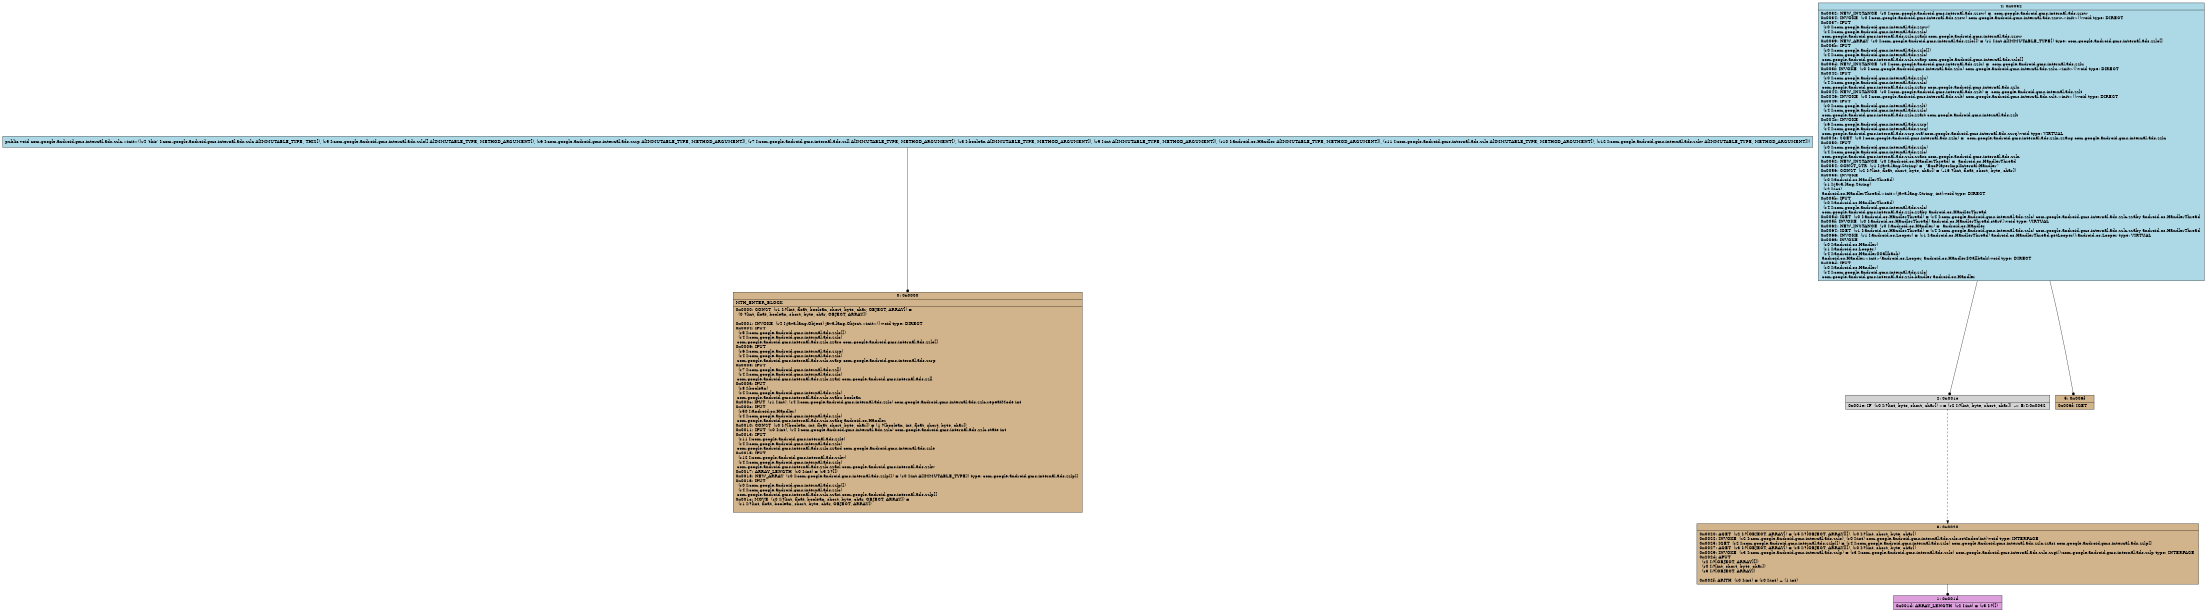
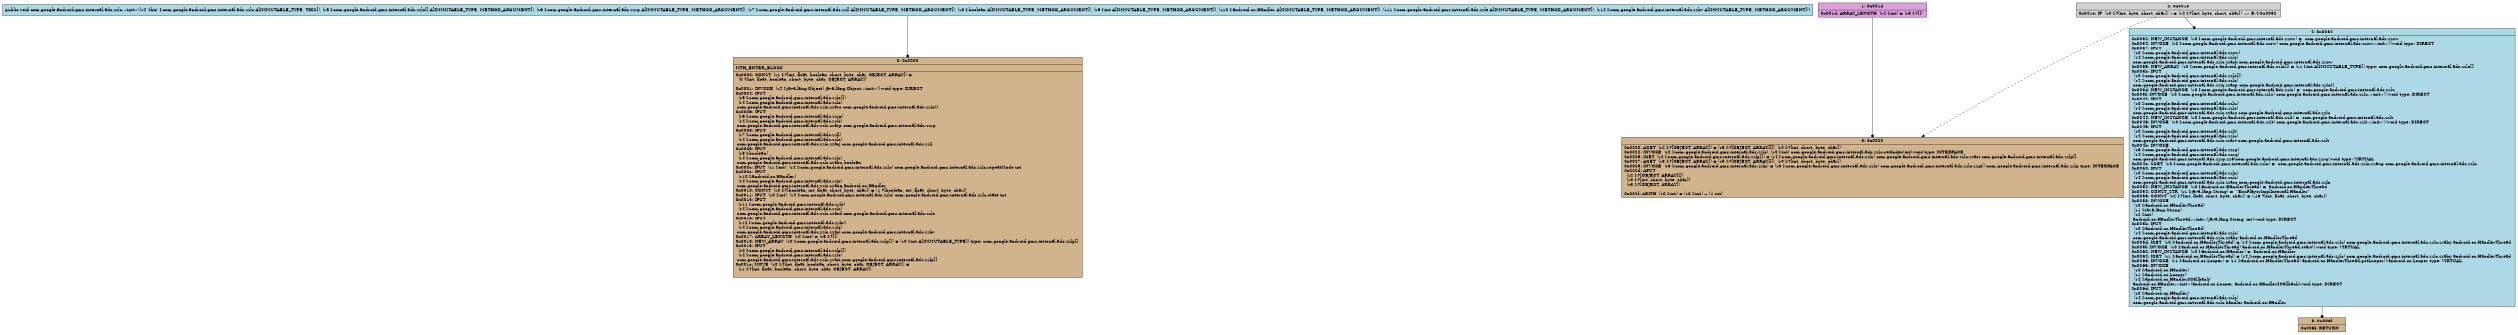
edge "4: 0x0032" -> "2: 0x001e": reversed
node "5: 0x006f": text "0x006f: IGET" -> "0x006f: RETURN"
node "0: 0x0000": text "(r50 I:android.os.Handler)" -> "(r10 I:android.os.Handler)"
edge "3: 0x0020" -> "1: 0x001d": reversed
